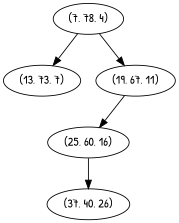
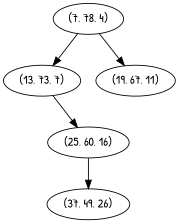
edge "(19, 67, 11)" -> "(25, 60, 16)": now "(13, 73, 7)" -> "(25, 60, 16)"
node "(37, 40, 26)": label "(37, 40, 26)" -> "(37, 49, 26)"
